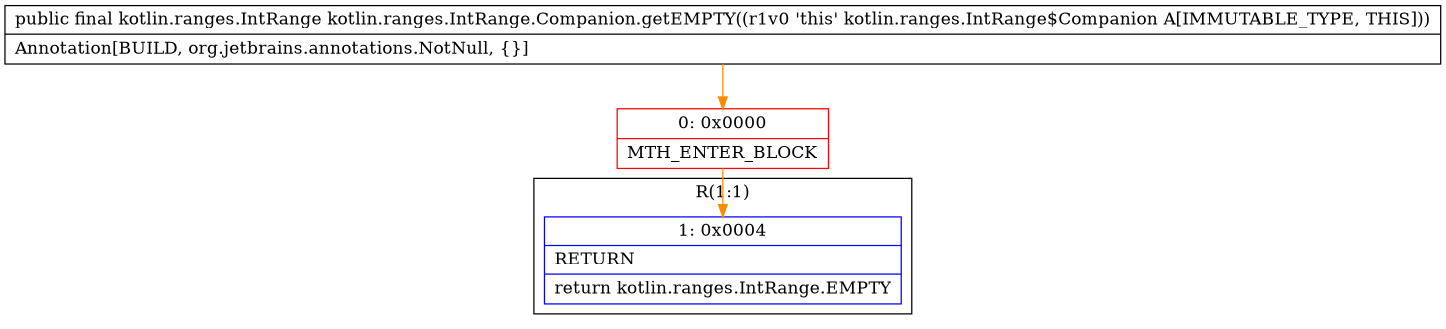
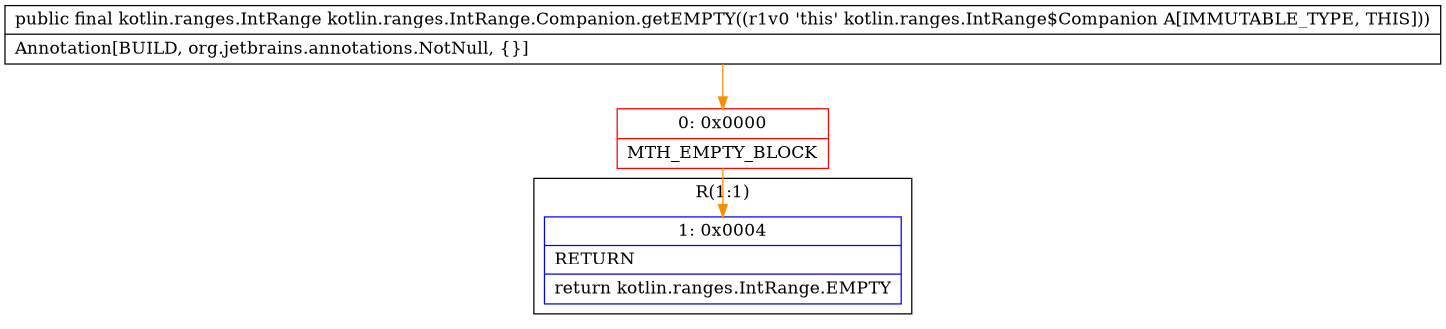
node "0: 0x0000": text "MTH_ENTER_BLOCK" -> "MTH_EMPTY_BLOCK"
